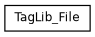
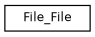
node "TagLib_File": label "TagLib_File" -> "File_File"
